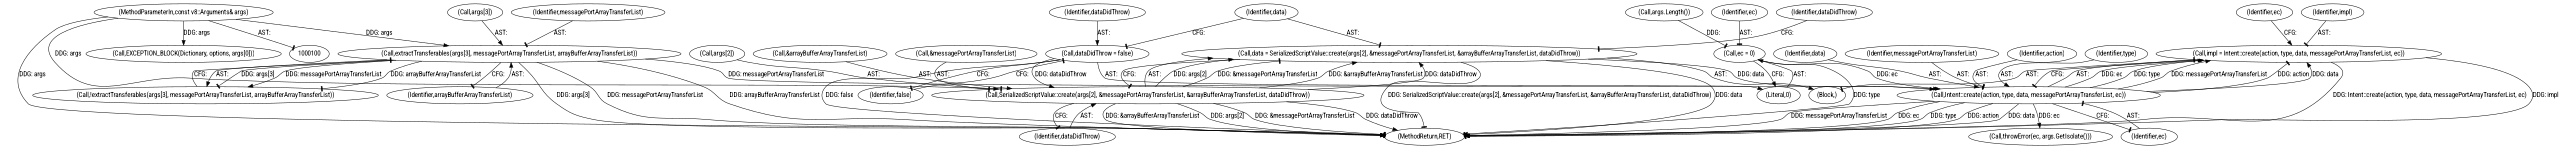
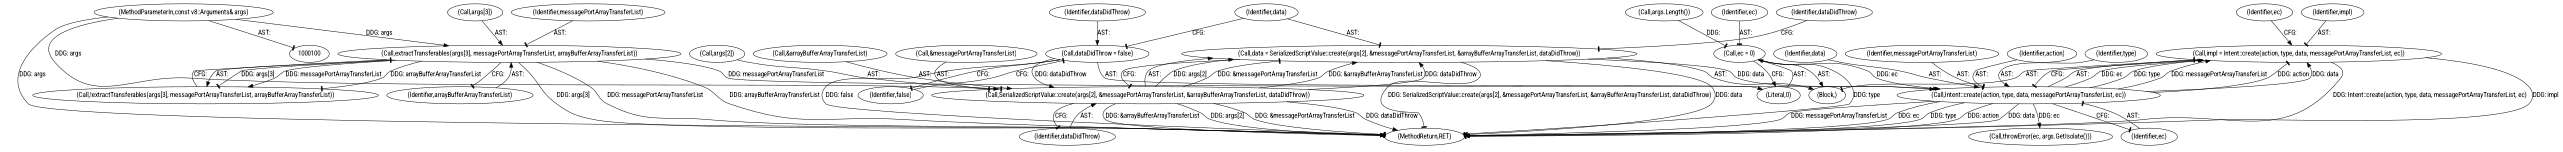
node "(Call,EXCEPTION_BLOCK(Dictionary, options, args[0]))": removed
edge "(Call,ec = 0)" -> "(Block,)": added, label "AST:"
